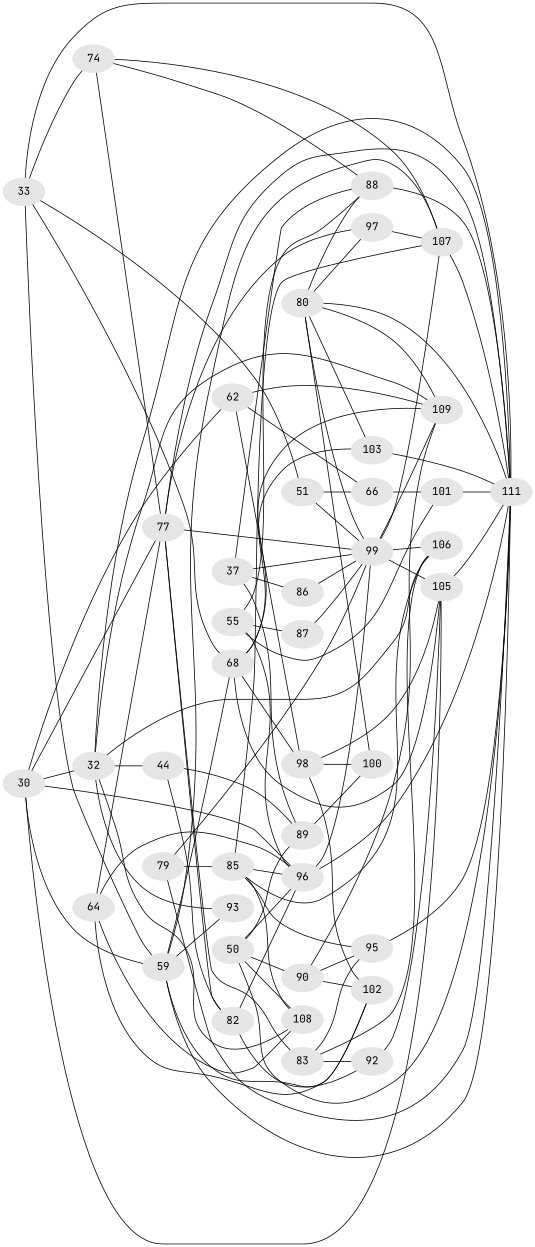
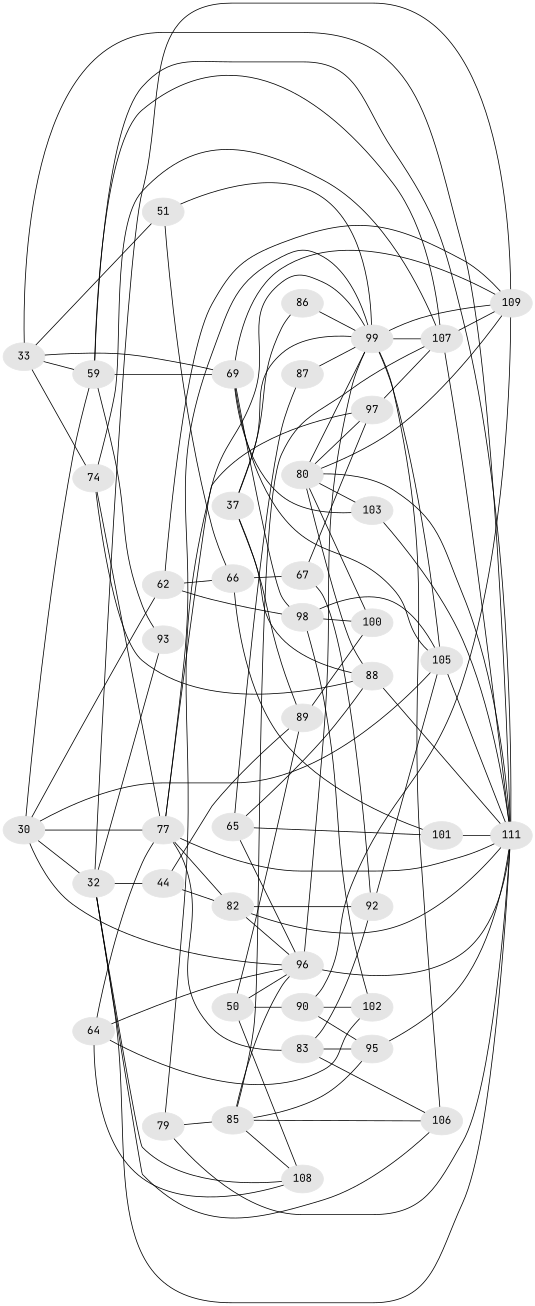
edge "109" -- "107": added
node "67": added
node "55": label "55" -> "65"
node "68": label "68" -> "69"
edge "111" -- "50": now "111" -- "82"
edge "59" -- "102": removed
